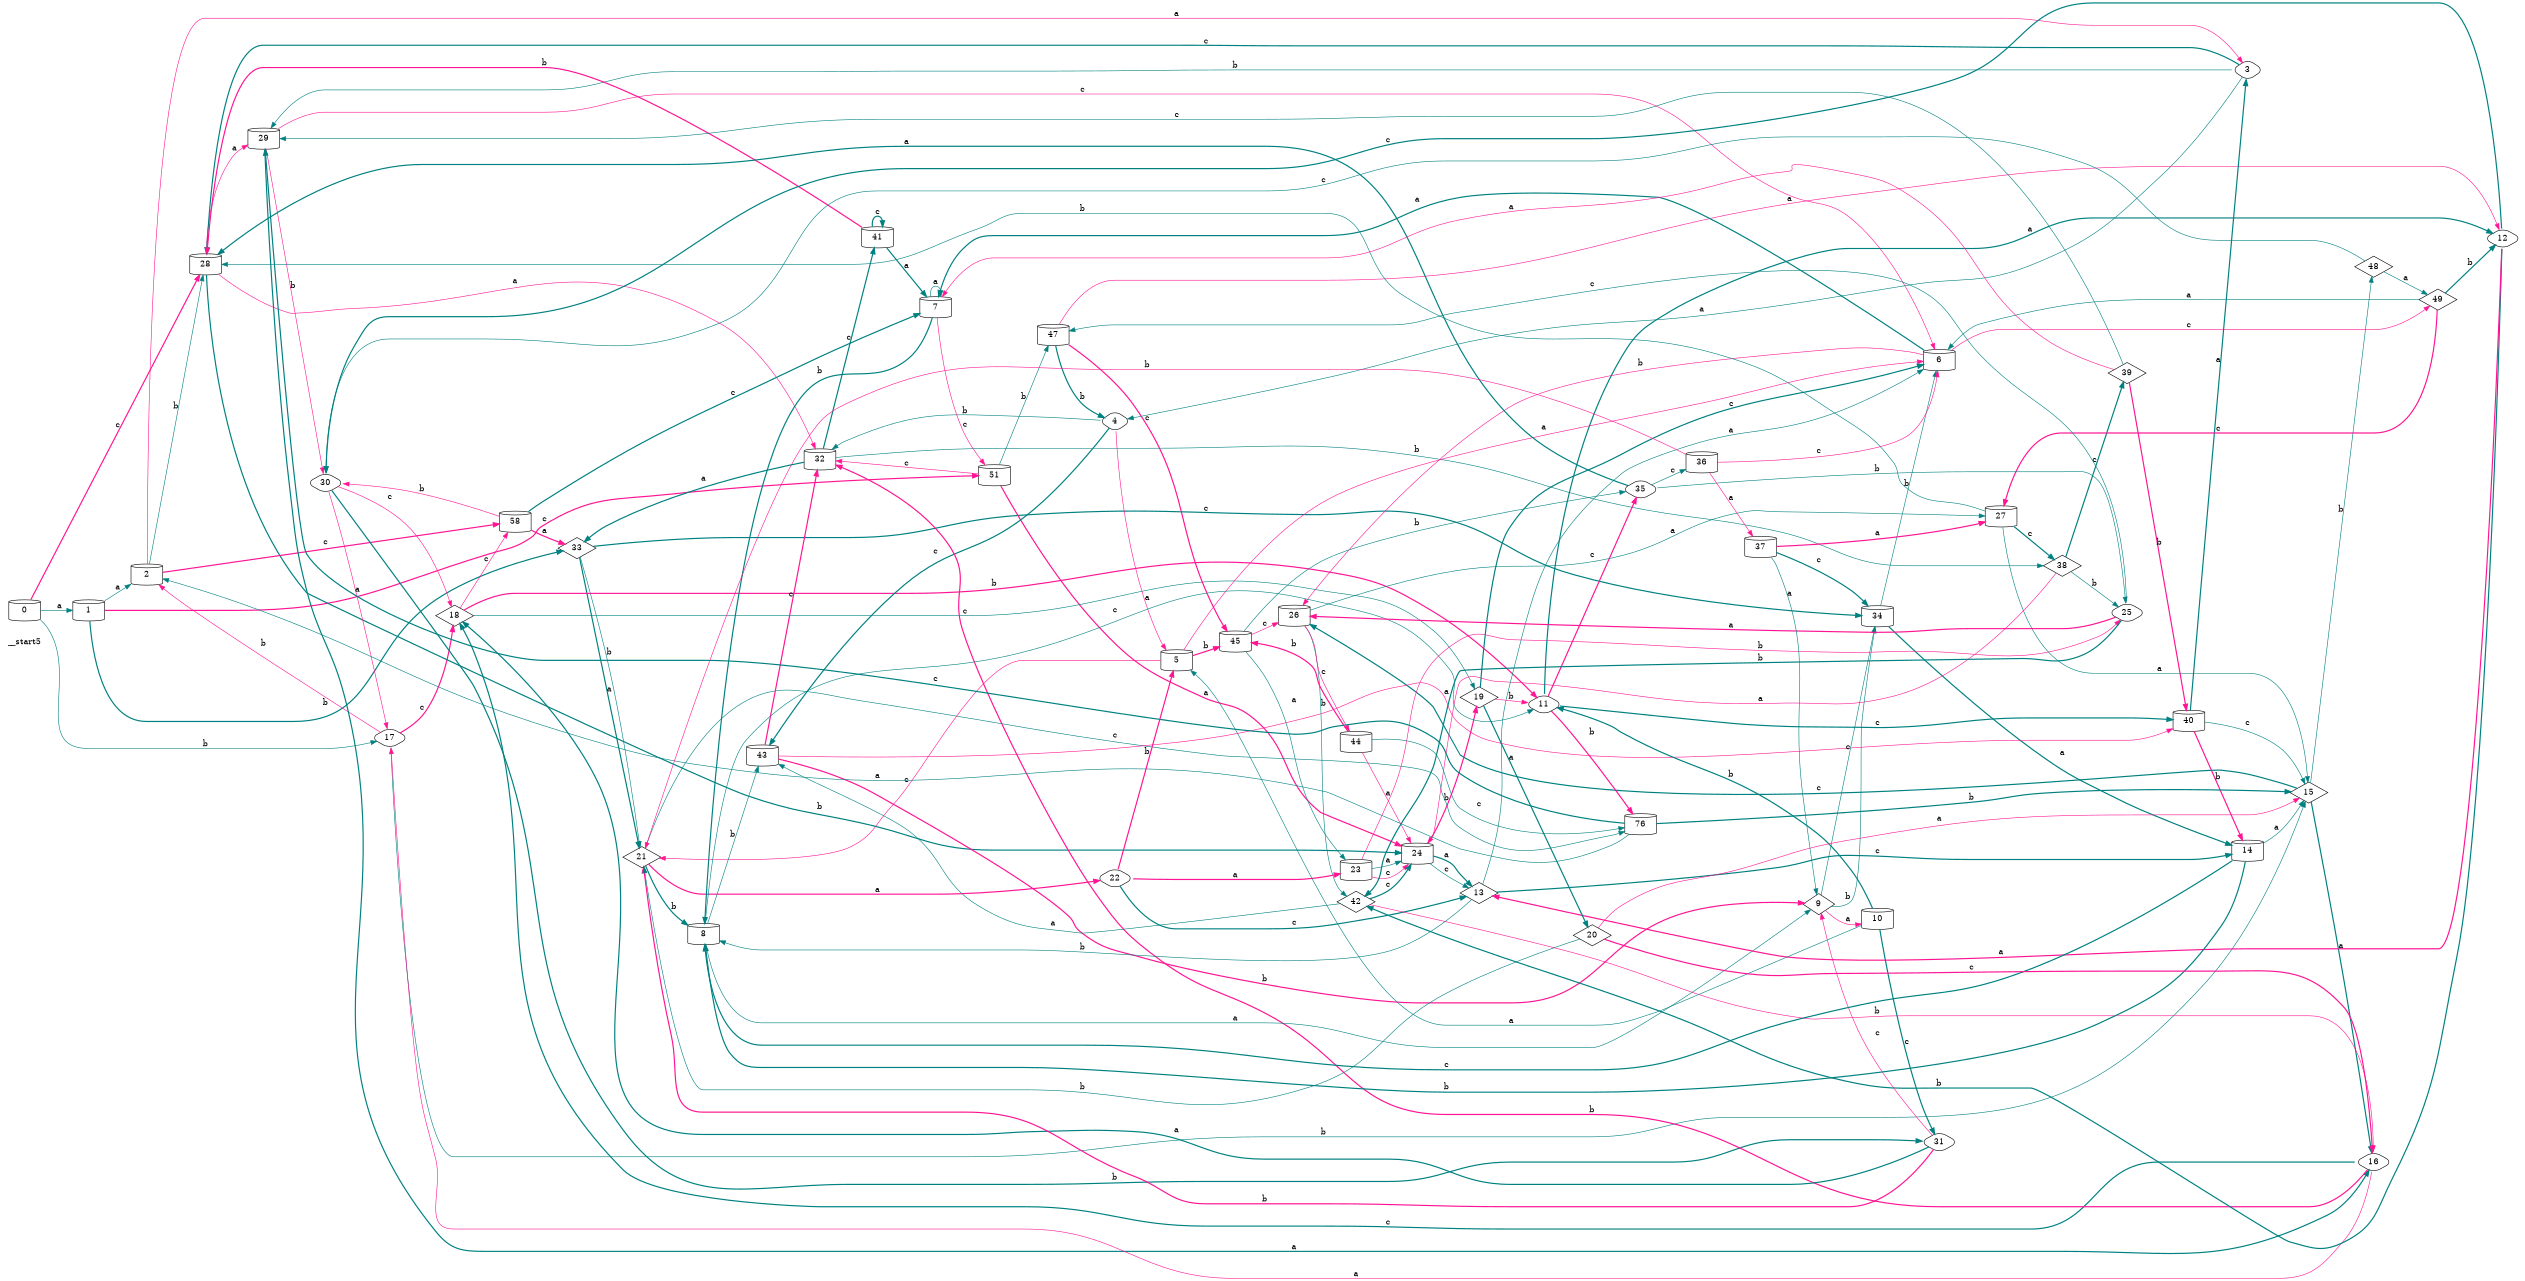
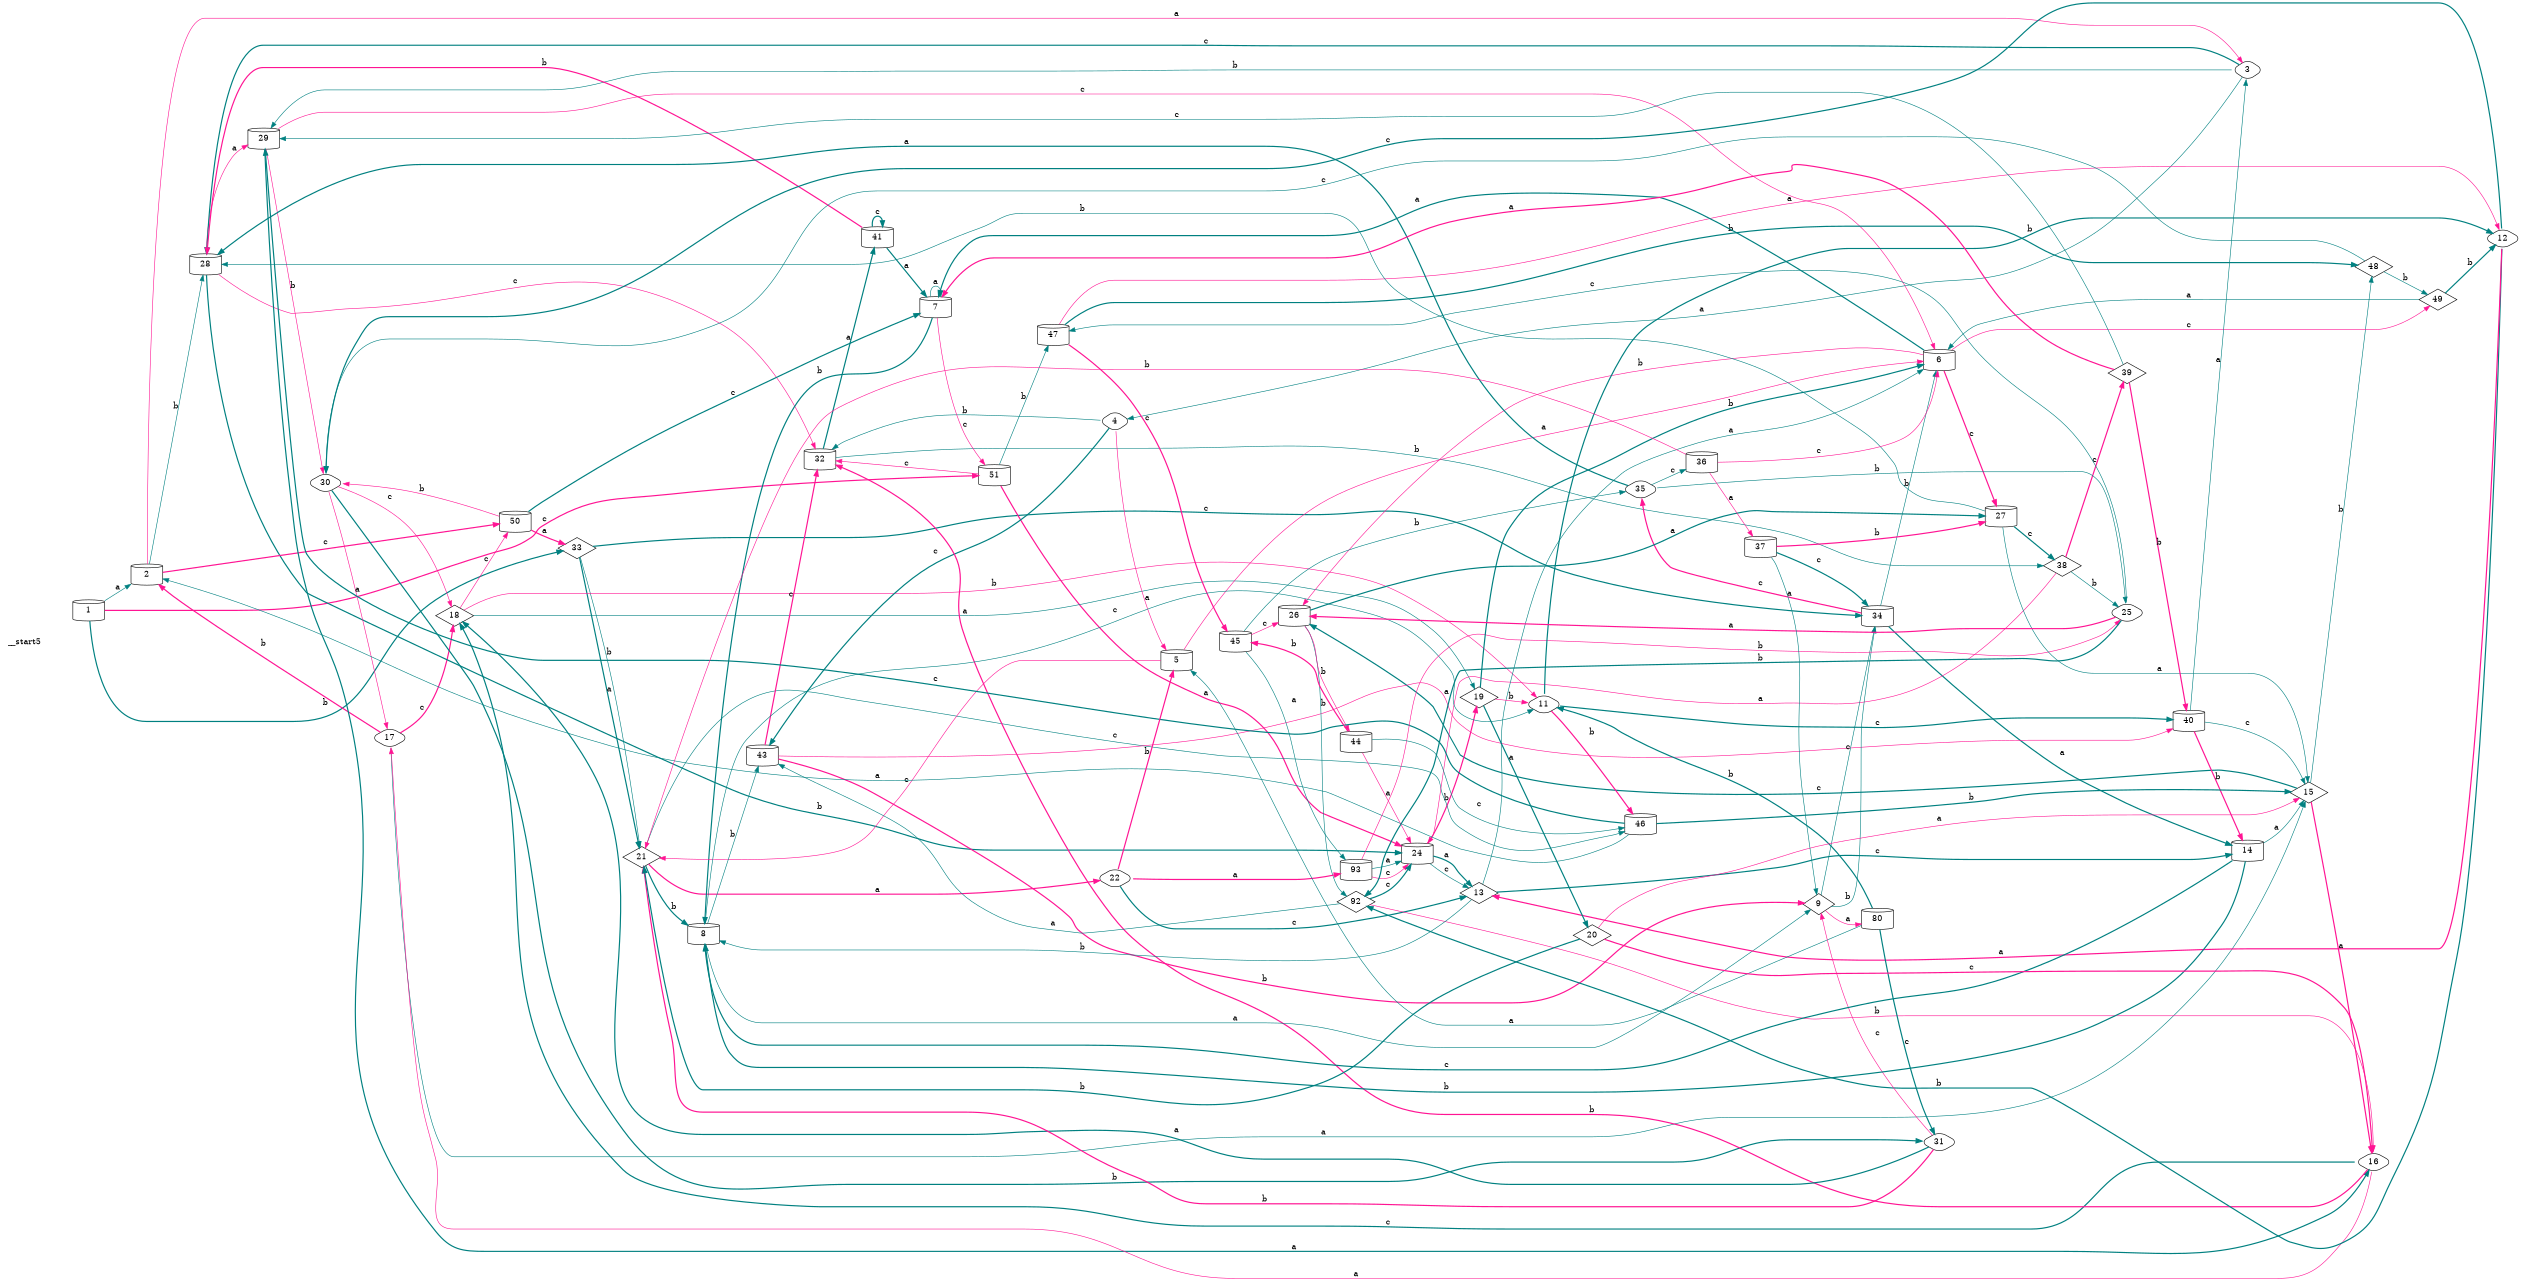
edge "39" -> "7": style solid -> bold
edge "11" -> "12": label "a" -> "b"
edge "48" -> "49": label "a" -> "b"
edge "28" -> "32": label "a" -> "c"
edge "32" -> "41": label "c" -> "a"
edge "47" -> "4": now "47" -> "48"
edge "40" -> "3": style bold -> solid
edge "19" -> "6": label "c" -> "b"
edge "49" -> "27": now "6" -> "27"
edge "38" -> "39": color teal -> deeppink
edge "32" -> "33": removed, label "a"
node "58": label "58" -> "50"
edge "37" -> "27": label "a" -> "b"
edge "26" -> "27": style solid -> bold
edge "18" -> "11": style bold -> solid
edge "11" -> "35": now "34" -> "35"
node "0": removed
edge "18" -> "19": label "c" -> "a"
edge "5" -> "45": removed, label "b"
edge "17" -> "2": style solid -> bold
edge "26" -> "44": label "c" -> "b"
node "76": label "76" -> "46"
node "23": label "23" -> "93"
node "42": label "42" -> "92"
node "10": label "10" -> "80"
edge "15" -> "16": color teal -> deeppink
edge "20" -> "21": style solid -> bold
edge "17" -> "15": label "b" -> "a"
